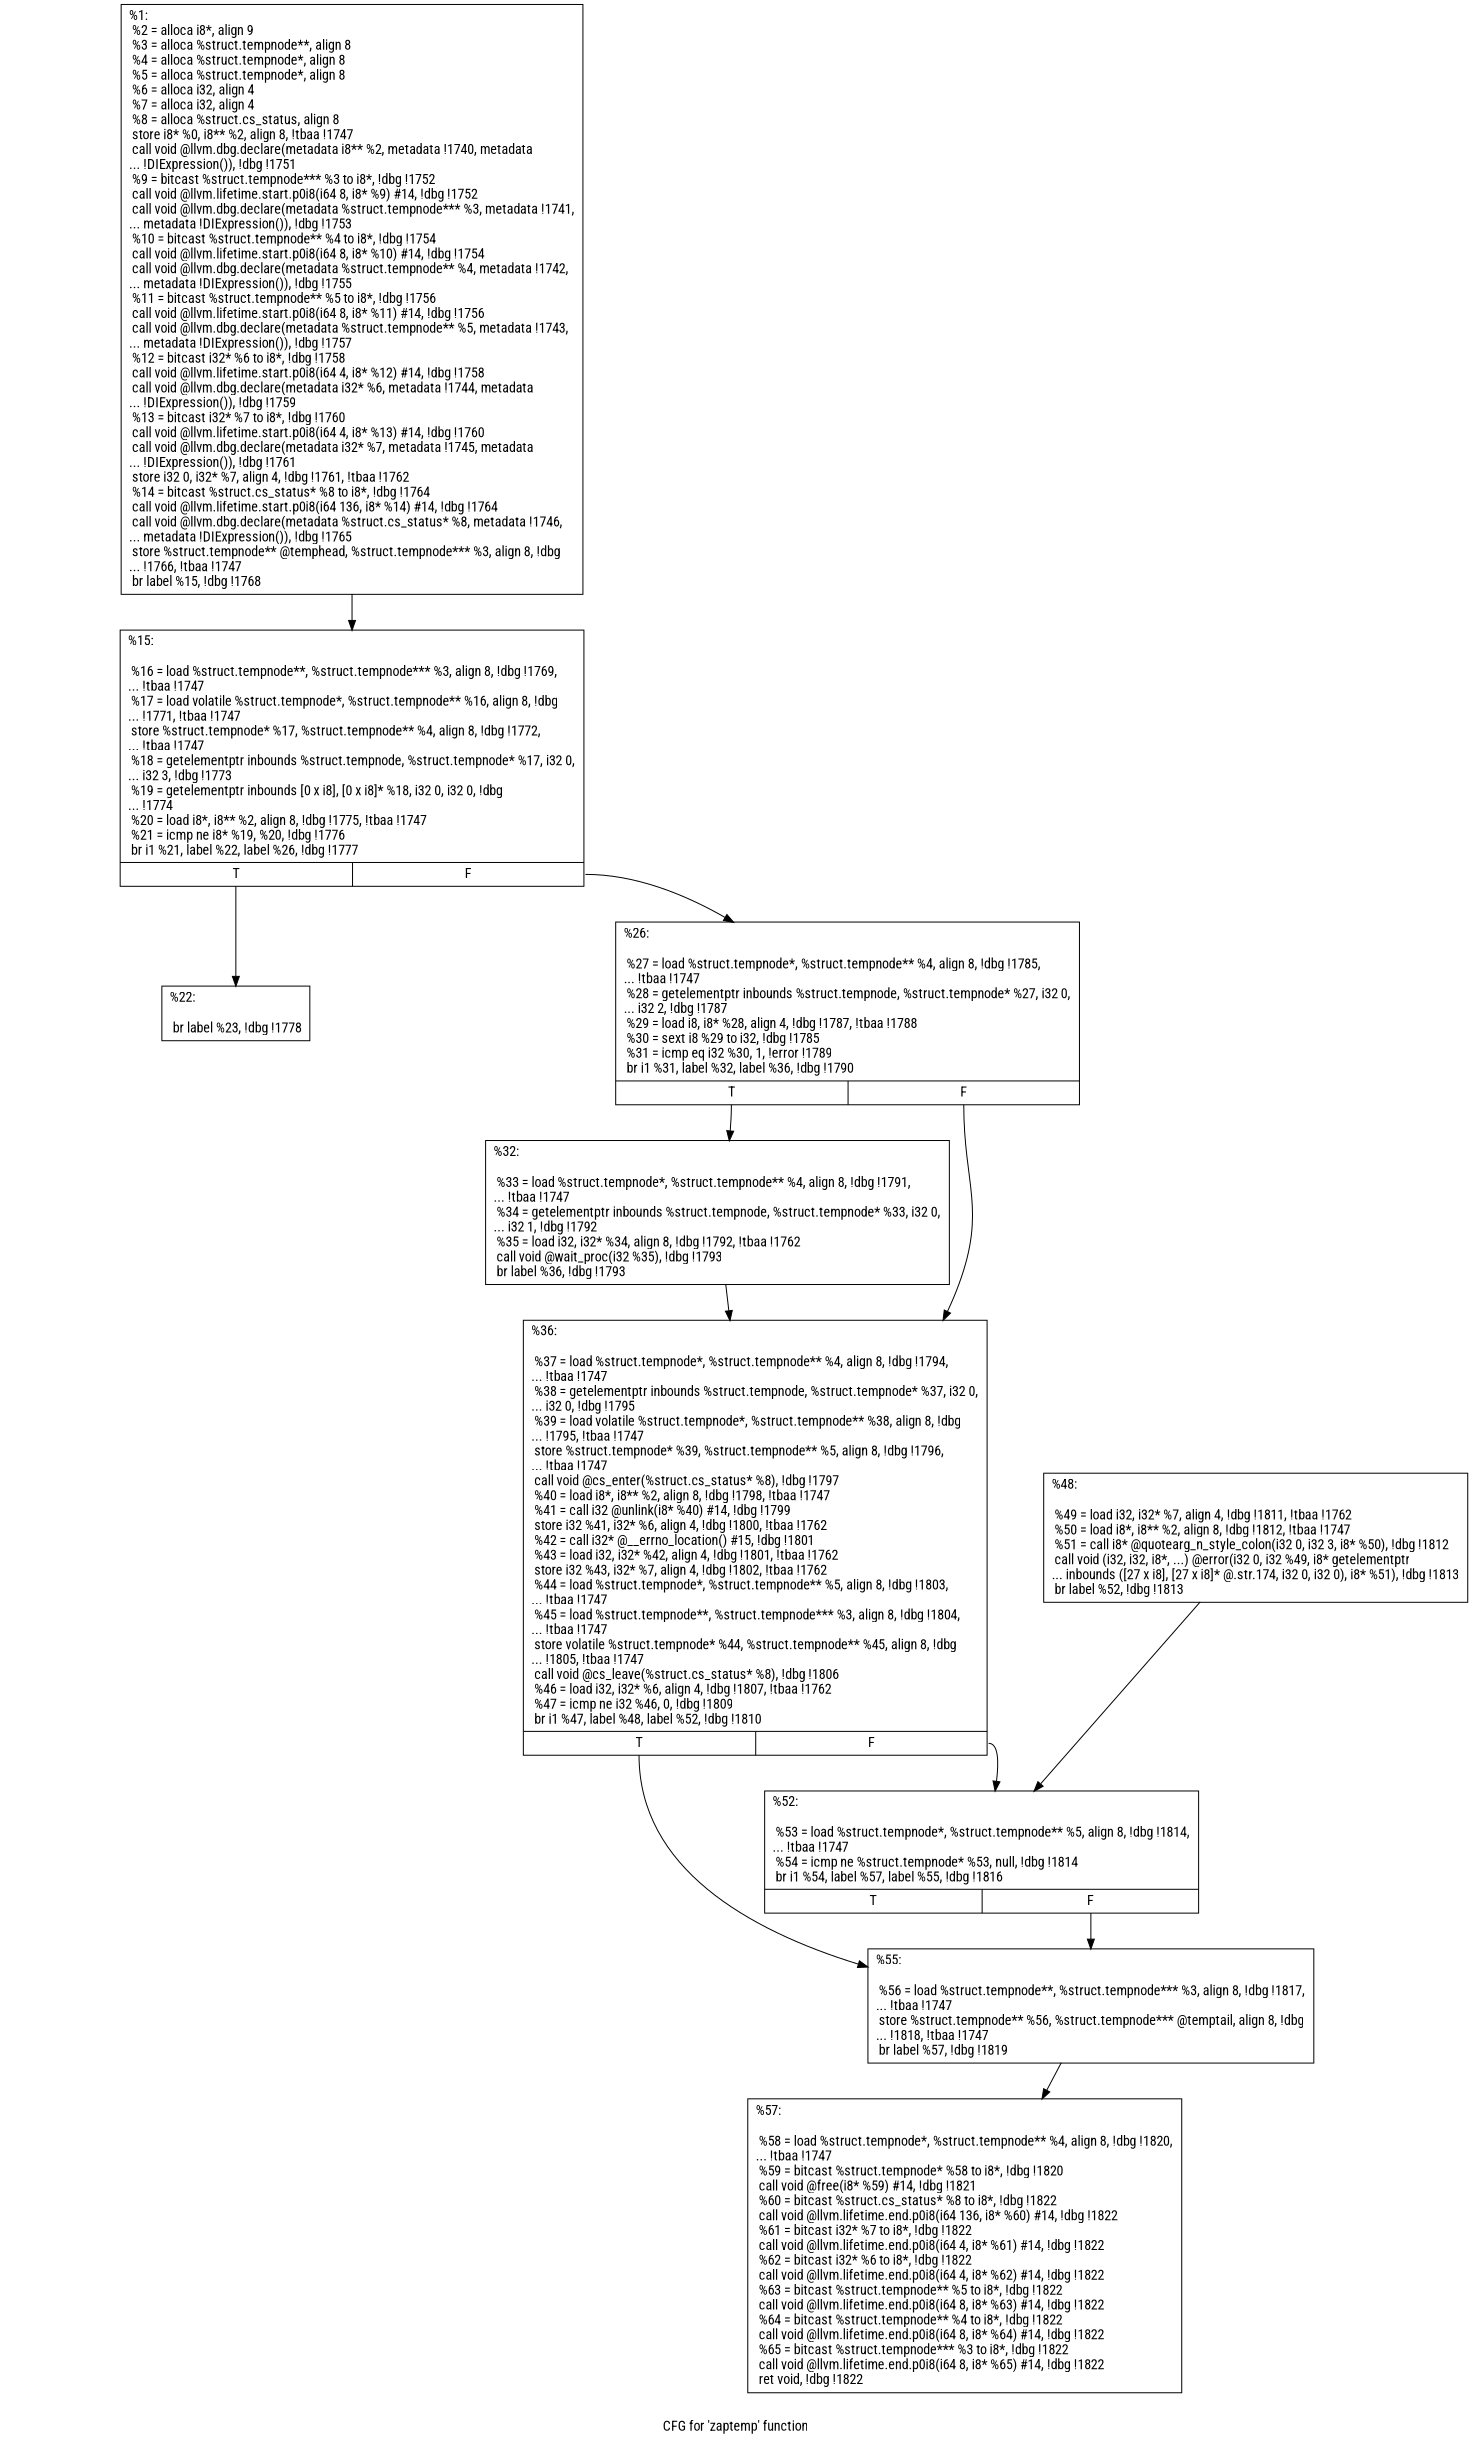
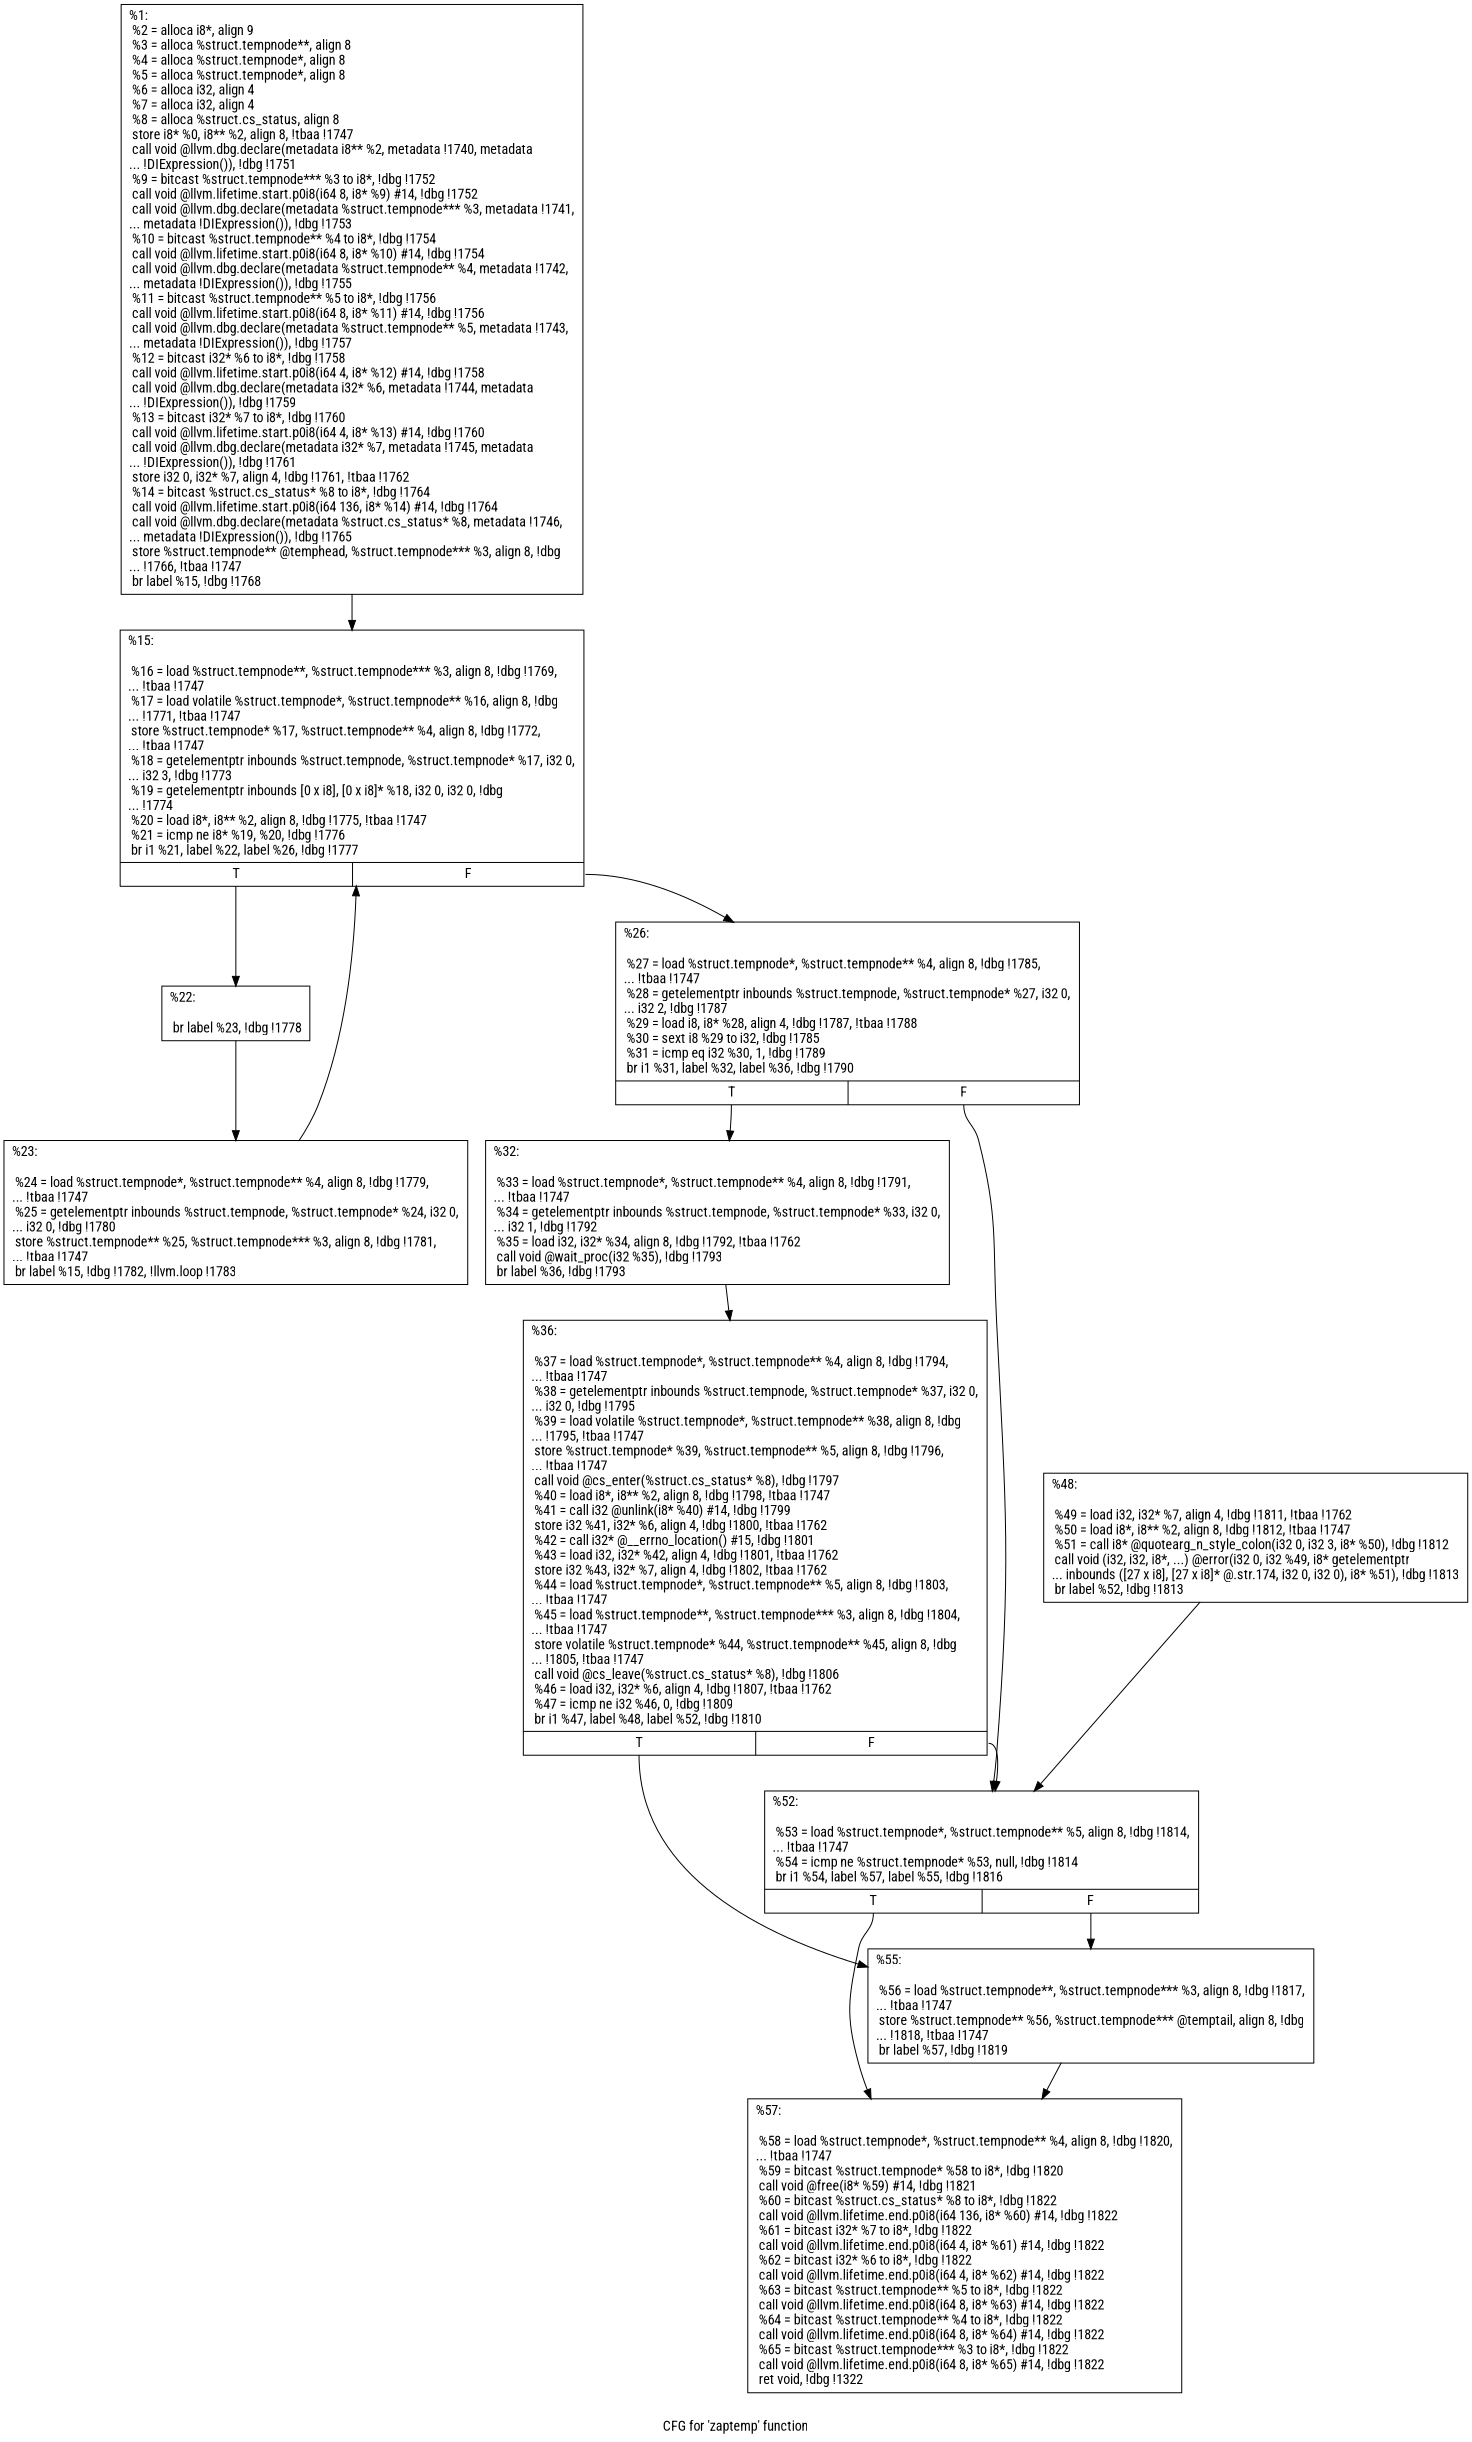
node "%26:": text "%31 = icmp eq i32 %30, 1, !error !1789" -> "%31 = icmp eq i32 %30, 1, !dbg !1789"
edge "%26:" -> "%36:": now "%26:" -> "%52:"
node "%23:": added
edge "%52:" -> "%57:": added
node "%57:": text "ret void, !dbg !1822" -> "ret void, !dbg !1322"
